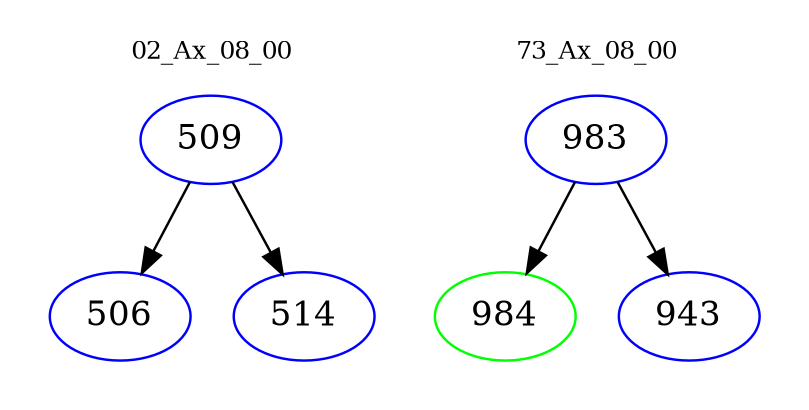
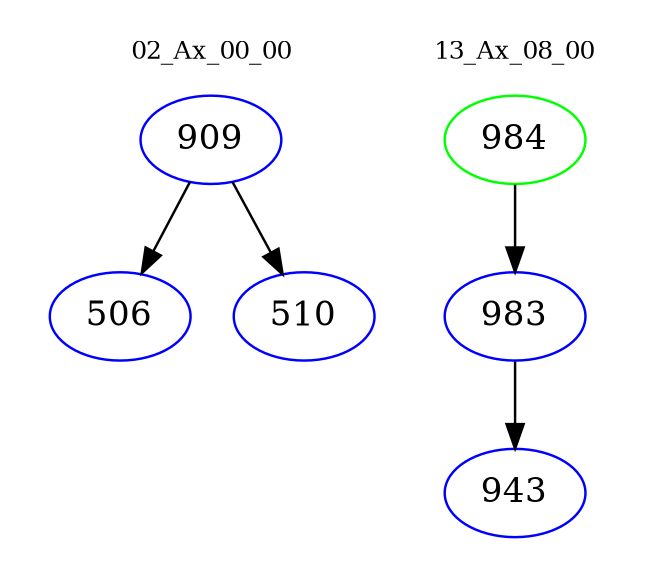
cluster "02_Ax_08_00": label "02_Ax_08_00" -> "02_Ax_00_00"
cluster "73_Ax_08_00": label "73_Ax_08_00" -> "13_Ax_08_00"
node "509": label "509" -> "909"
edge "983" -> "984": reversed
node "514": label "514" -> "510"
